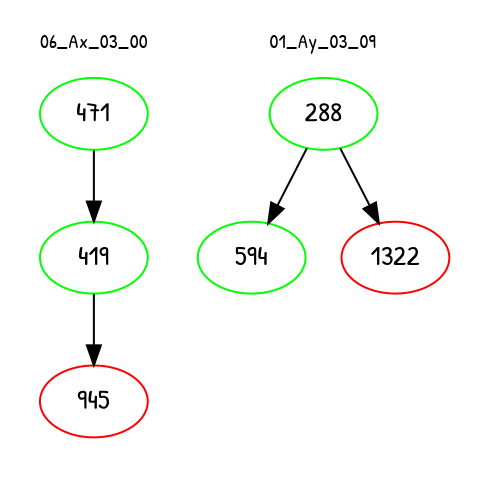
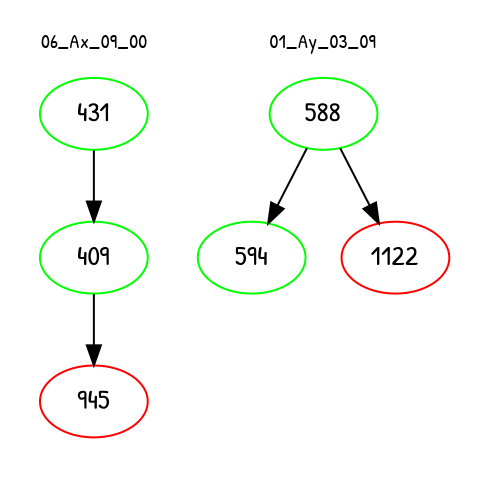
cluster "06_Ax_03_00": label "06_Ax_03_00" -> "06_Ax_09_00"
node "471": label "471" -> "431"
node "288": label "288" -> "588"
node "419": label "419" -> "409"
node "1322": label "1322" -> "1122"
